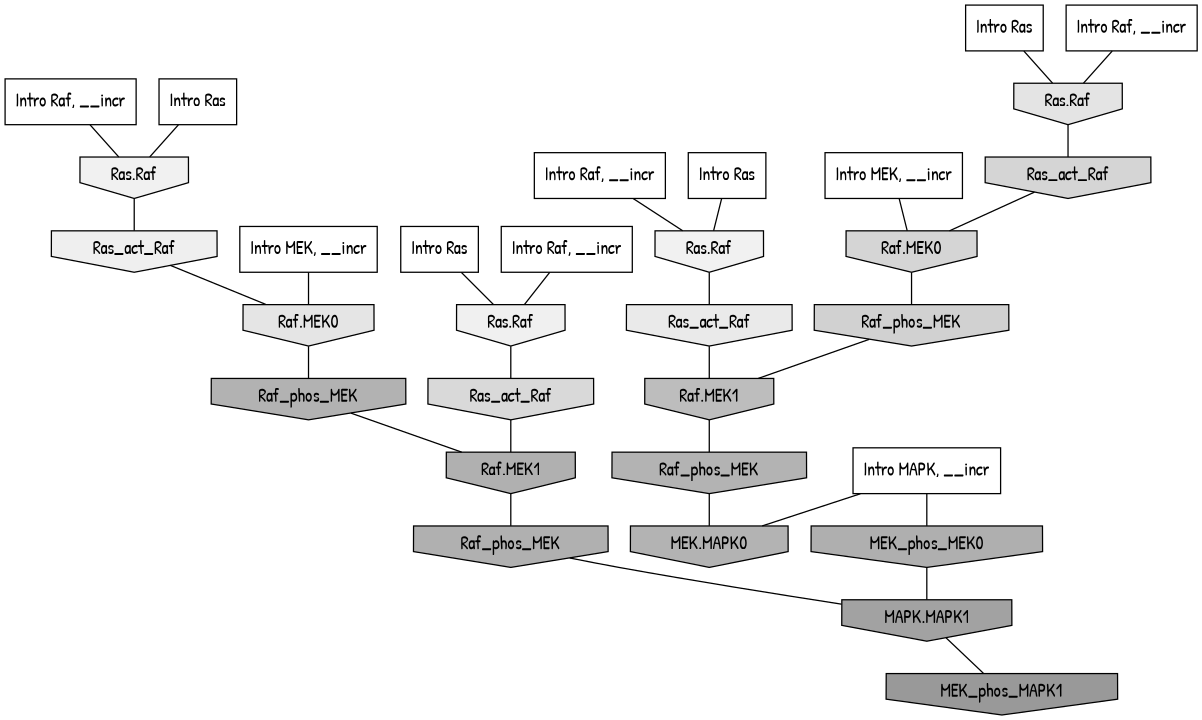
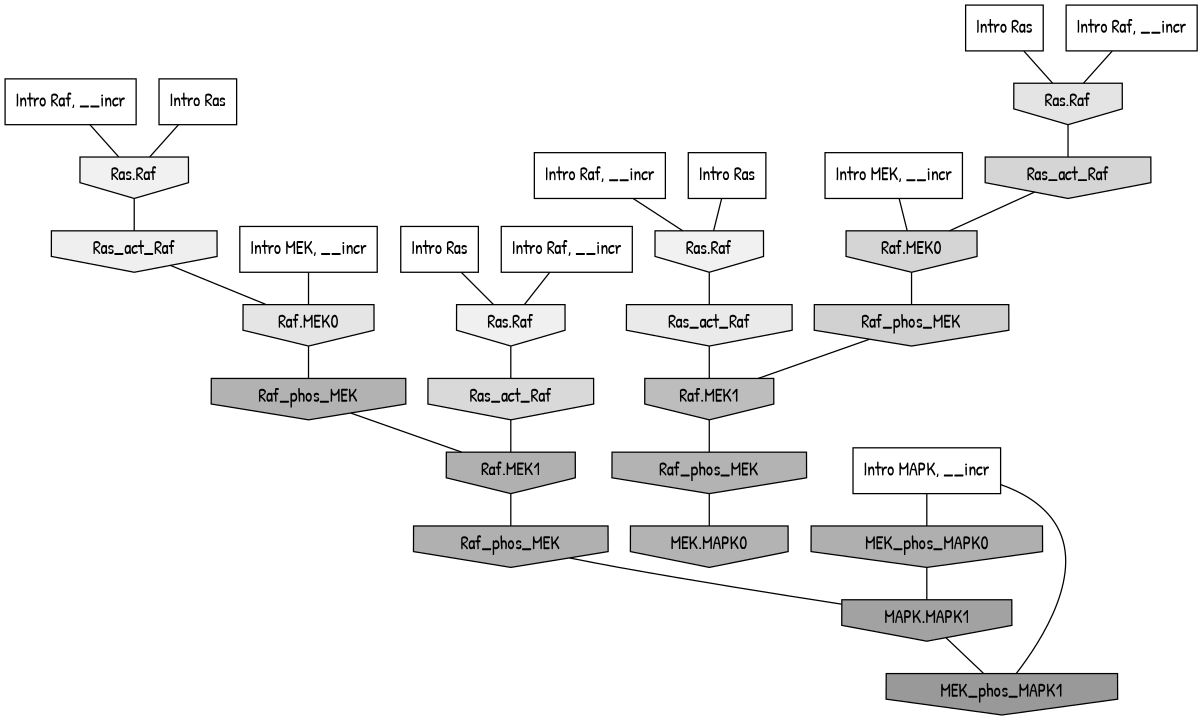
edge "Intro MAPK, __incr" -- "MEK.MAPK0": now "Intro MAPK, __incr" -- "MEK_phos_MAPK1"
node "MEK_phos_MEK0": label "MEK_phos_MEK0" -> "MEK_phos_MAPK0"
